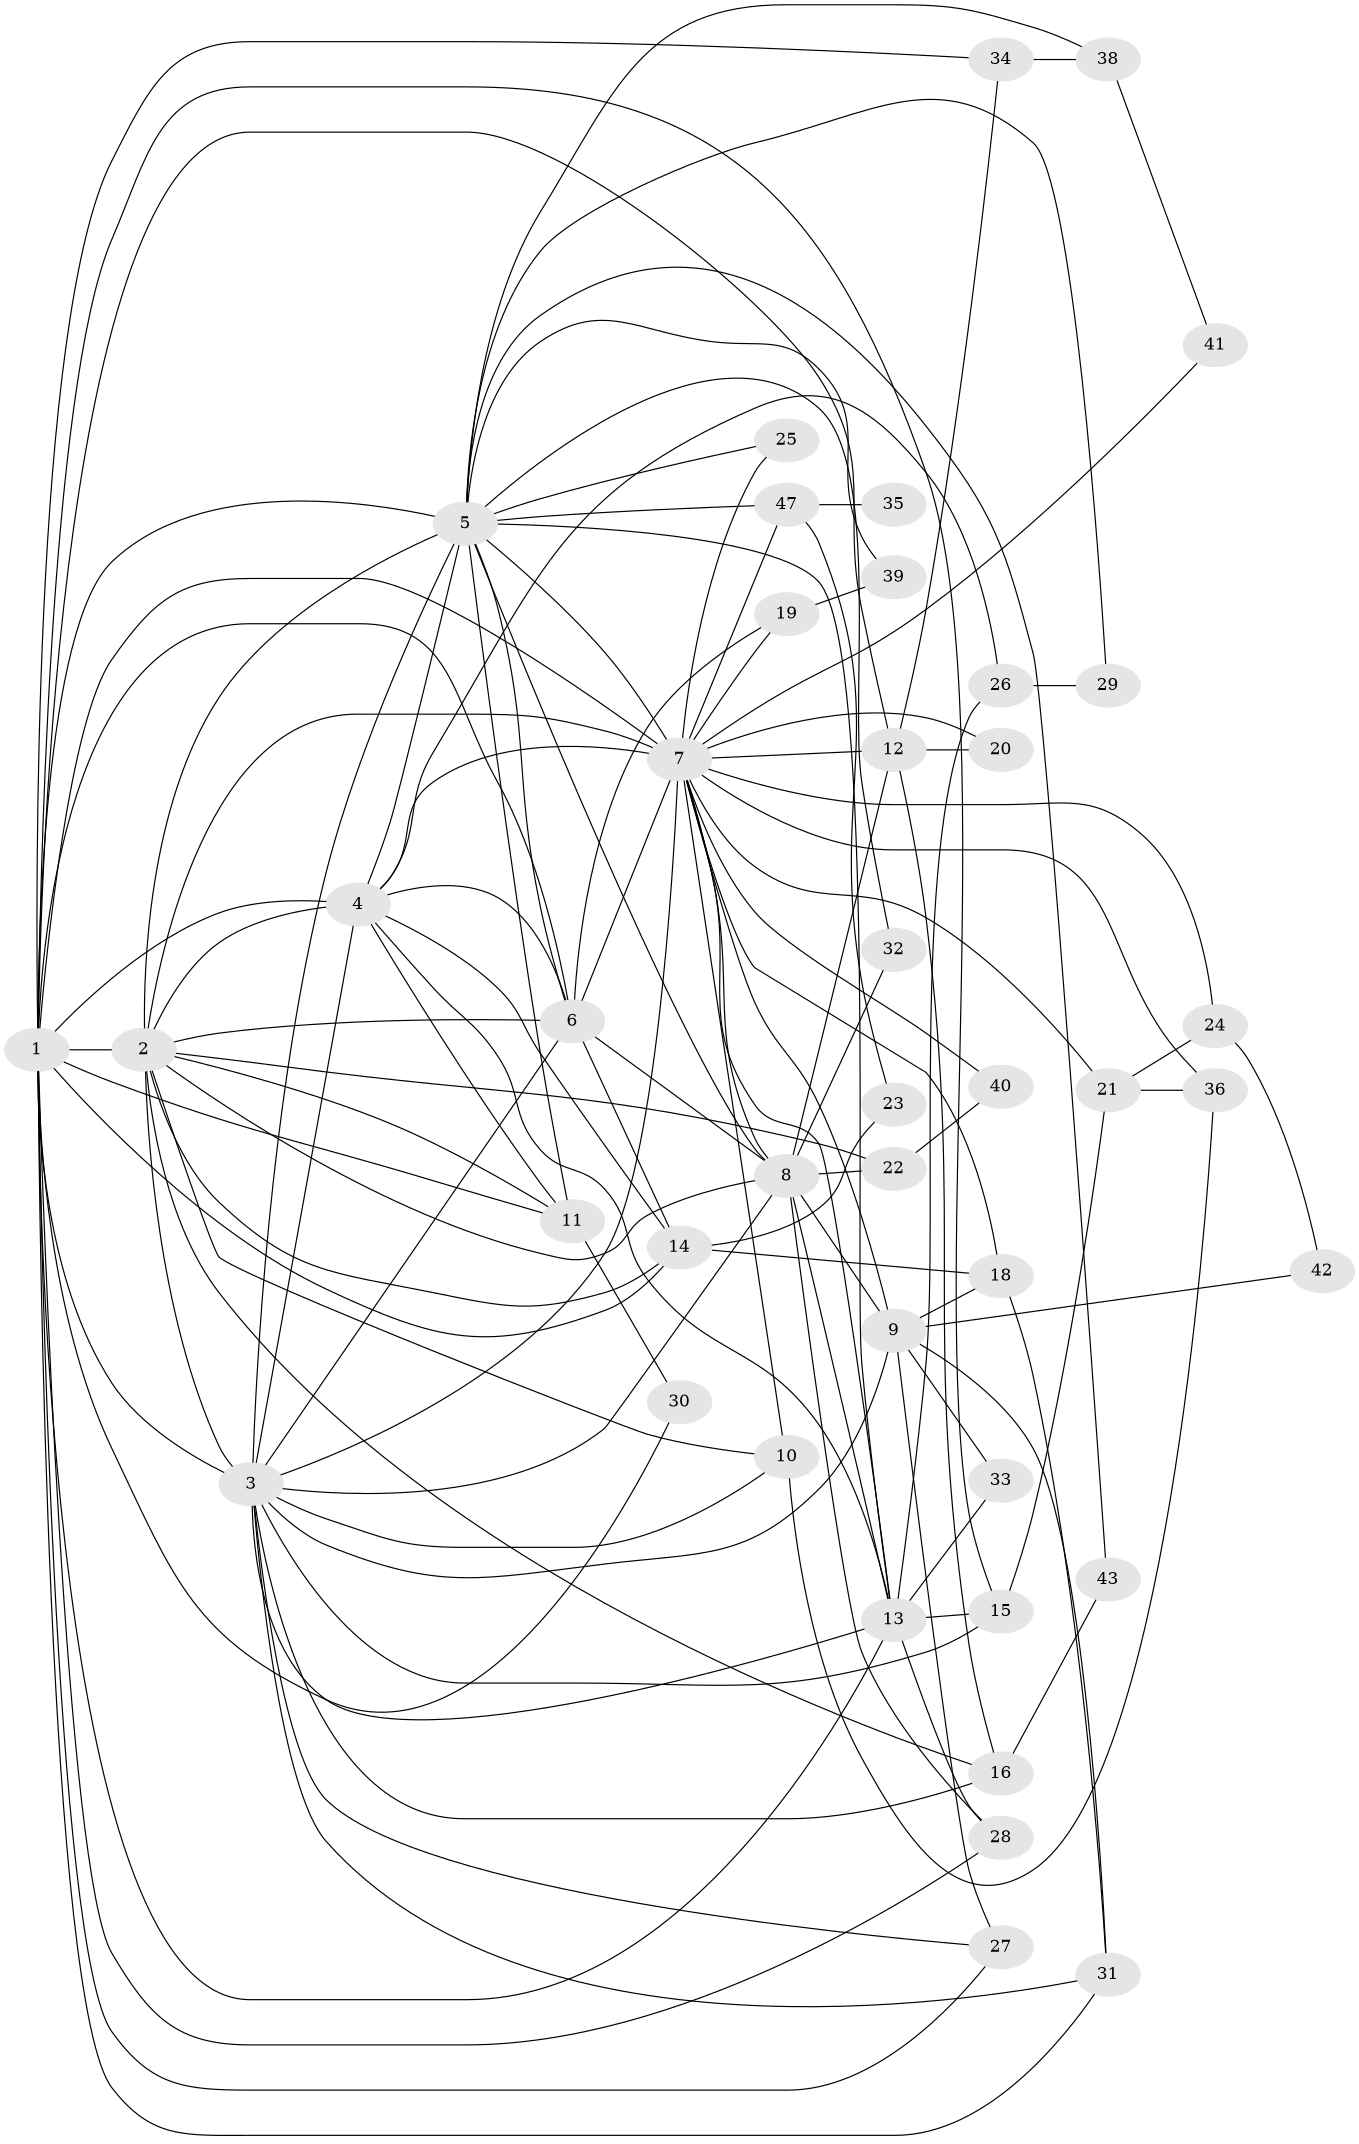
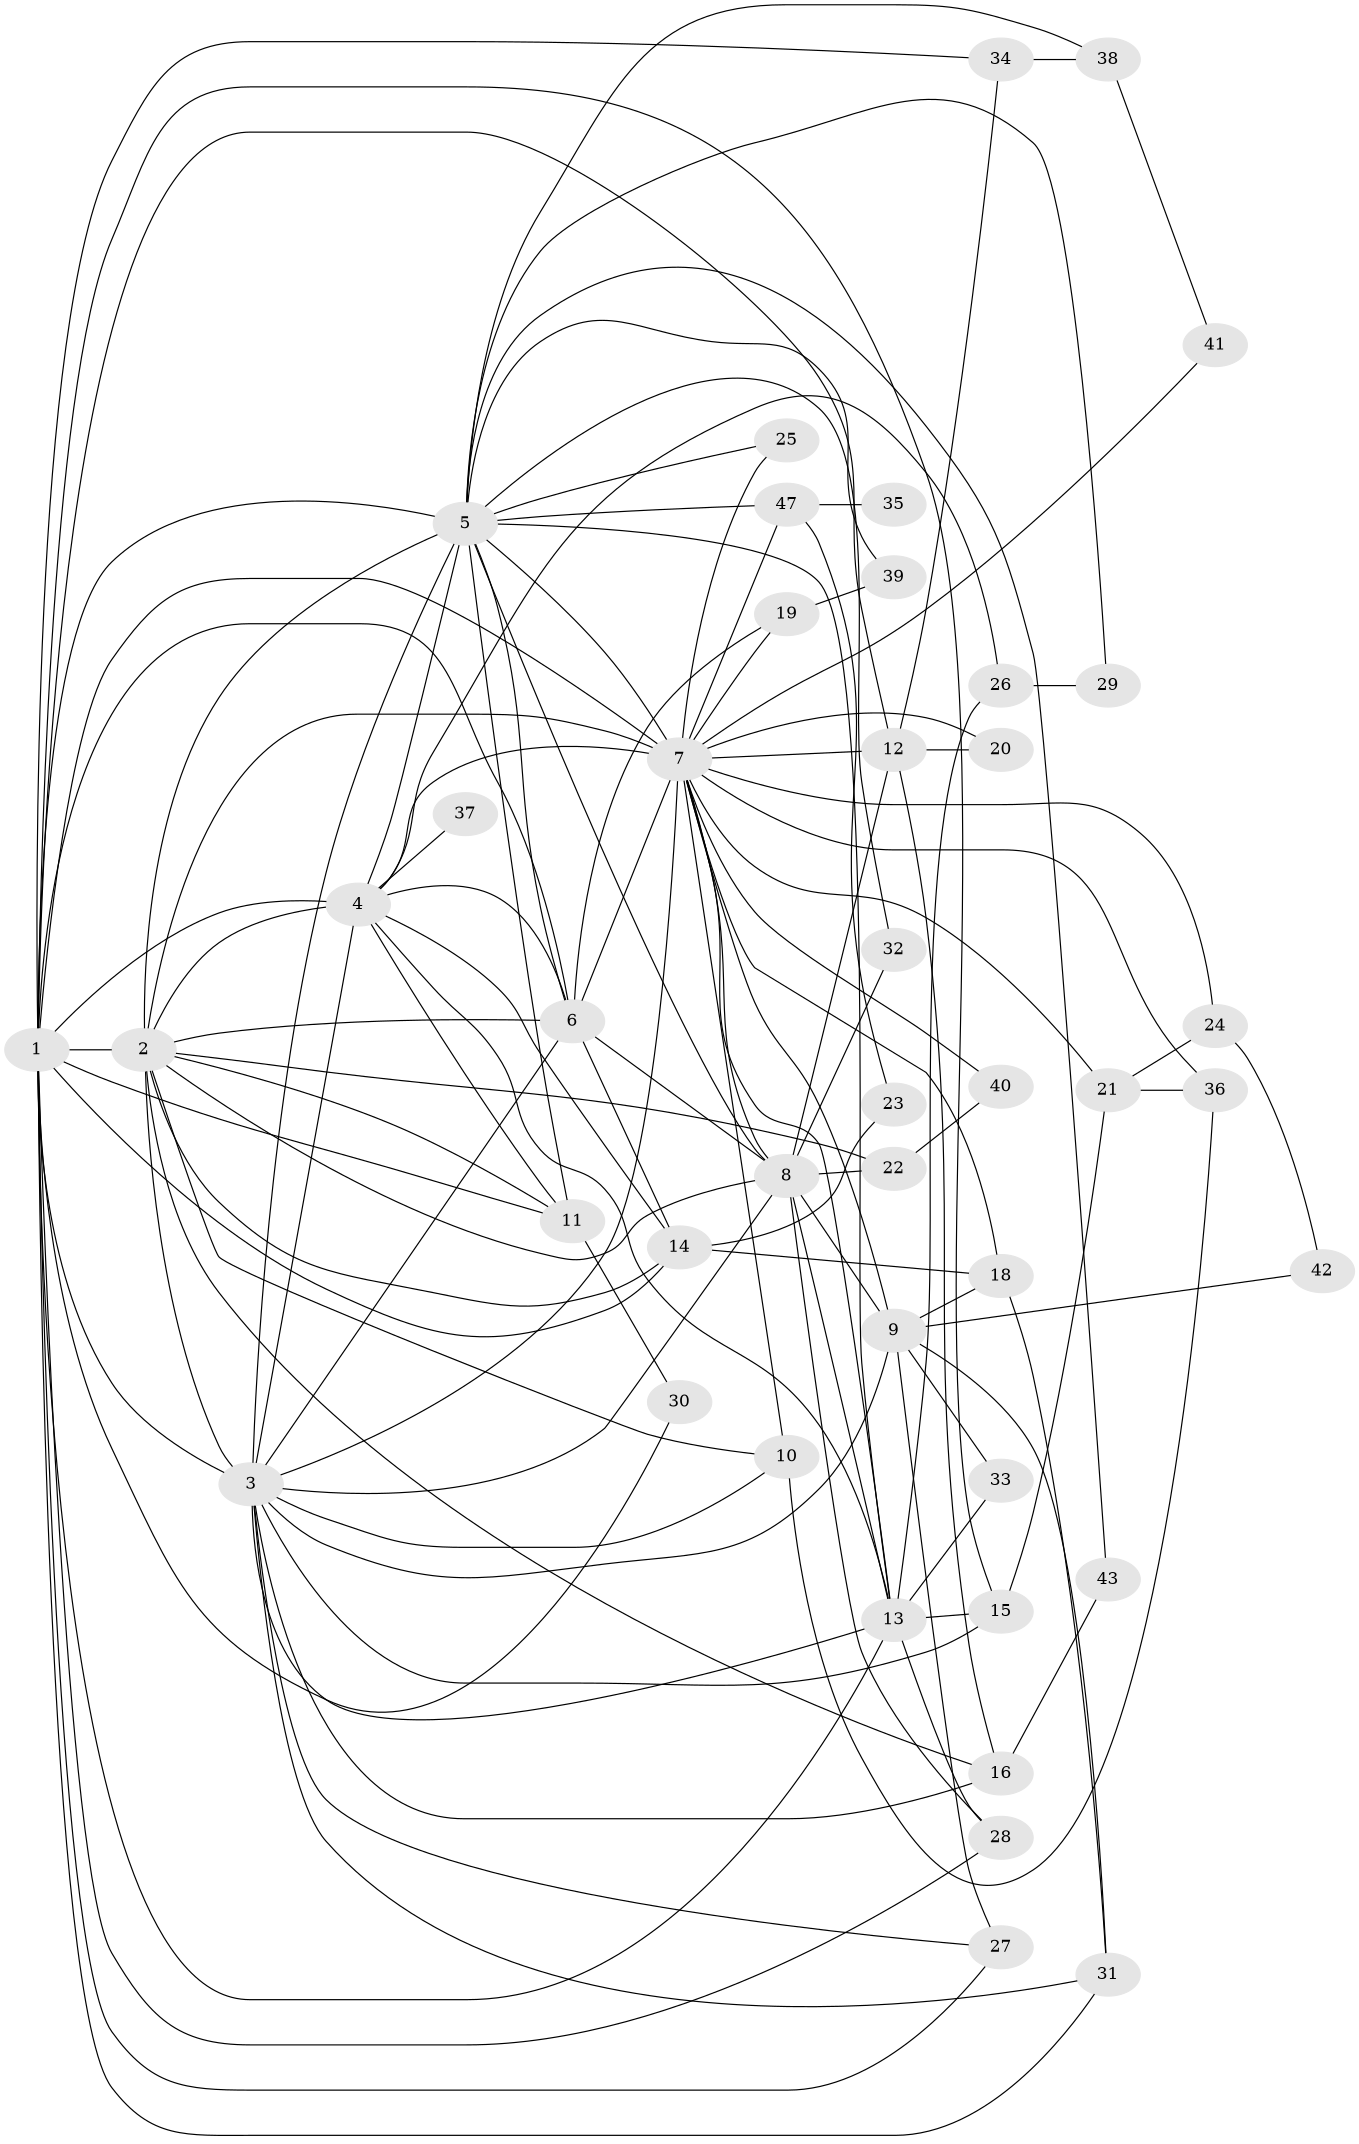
node "37": added
